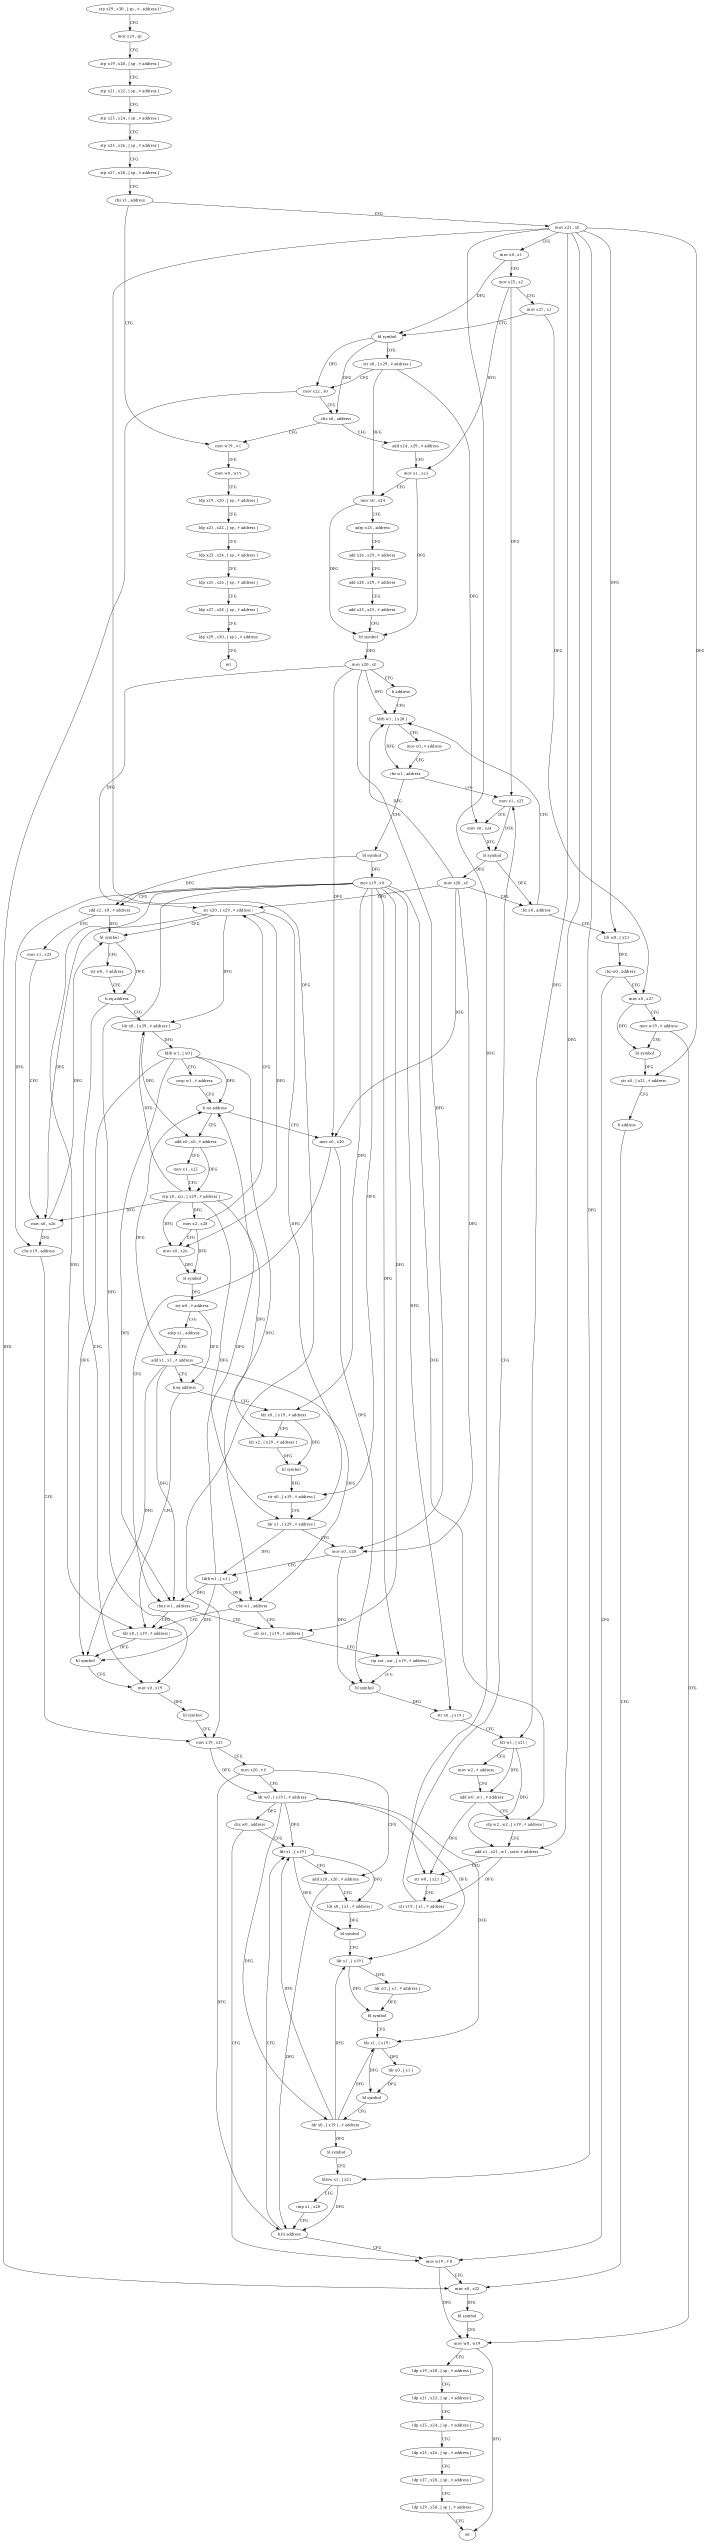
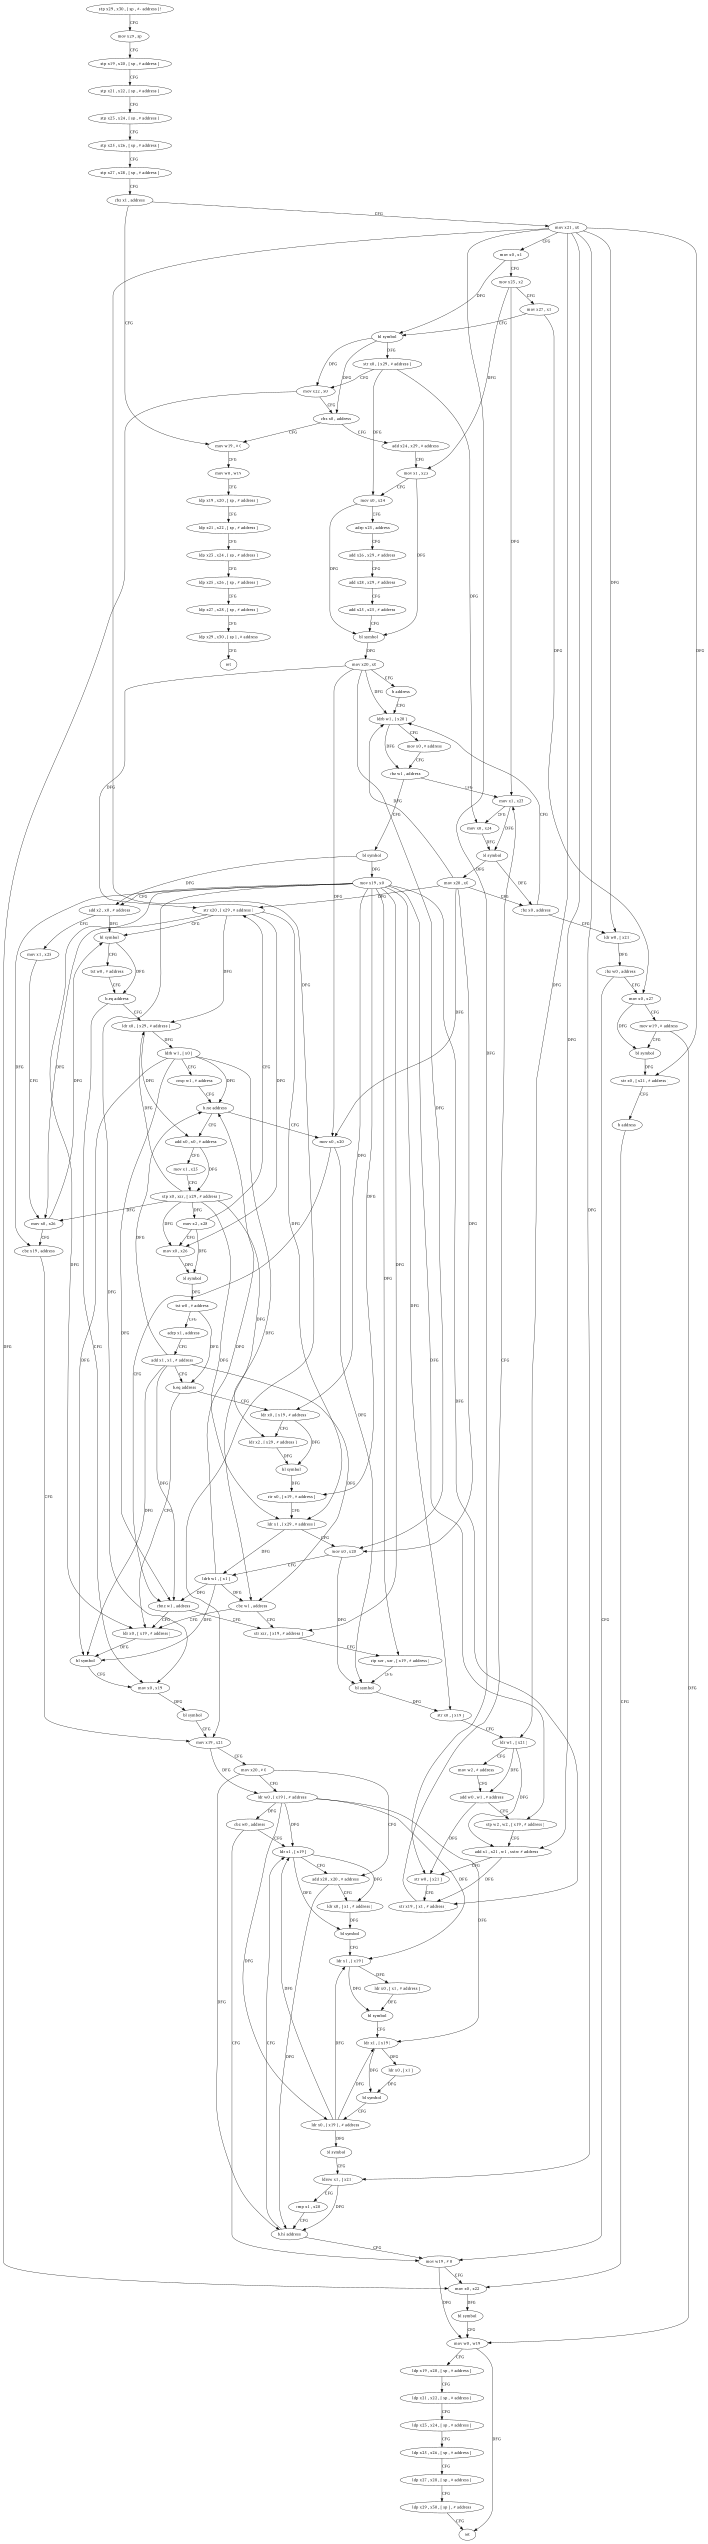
edge "mov x19 , x0" -> "str x19 , [ x1 , # address ]": added, label "DFG"
